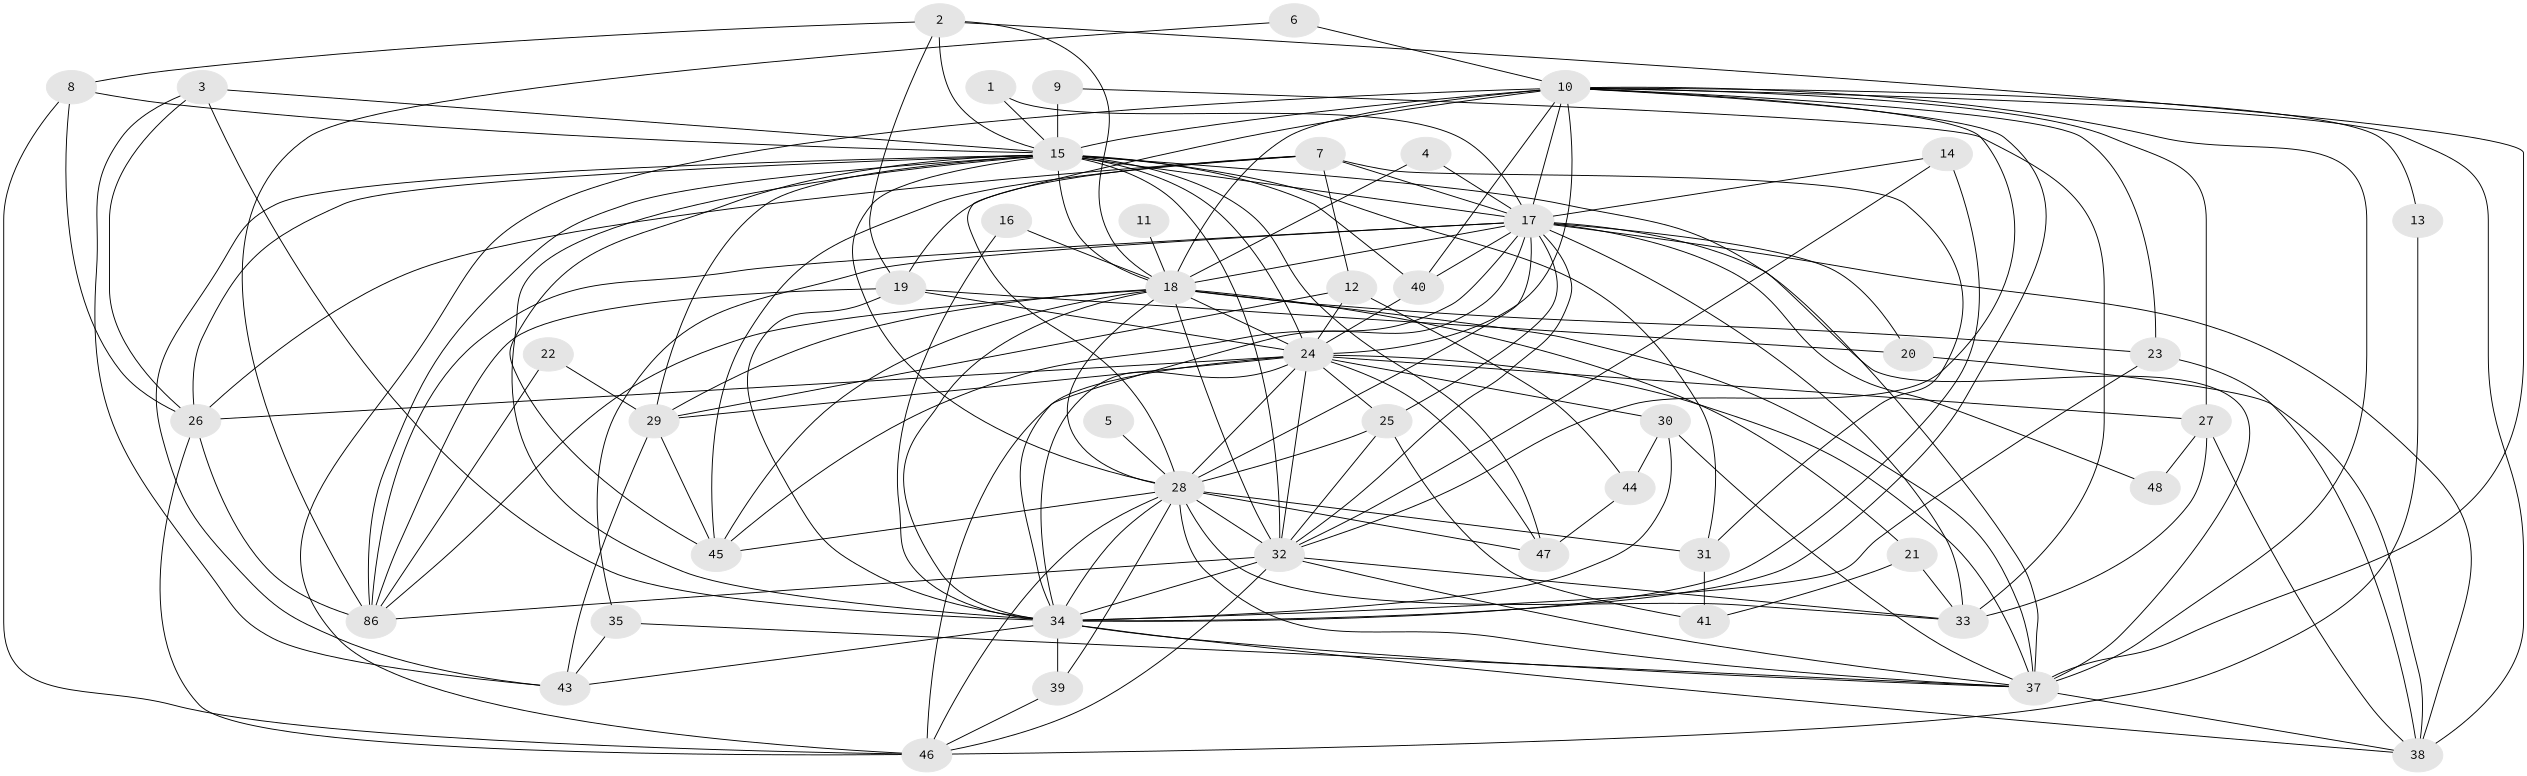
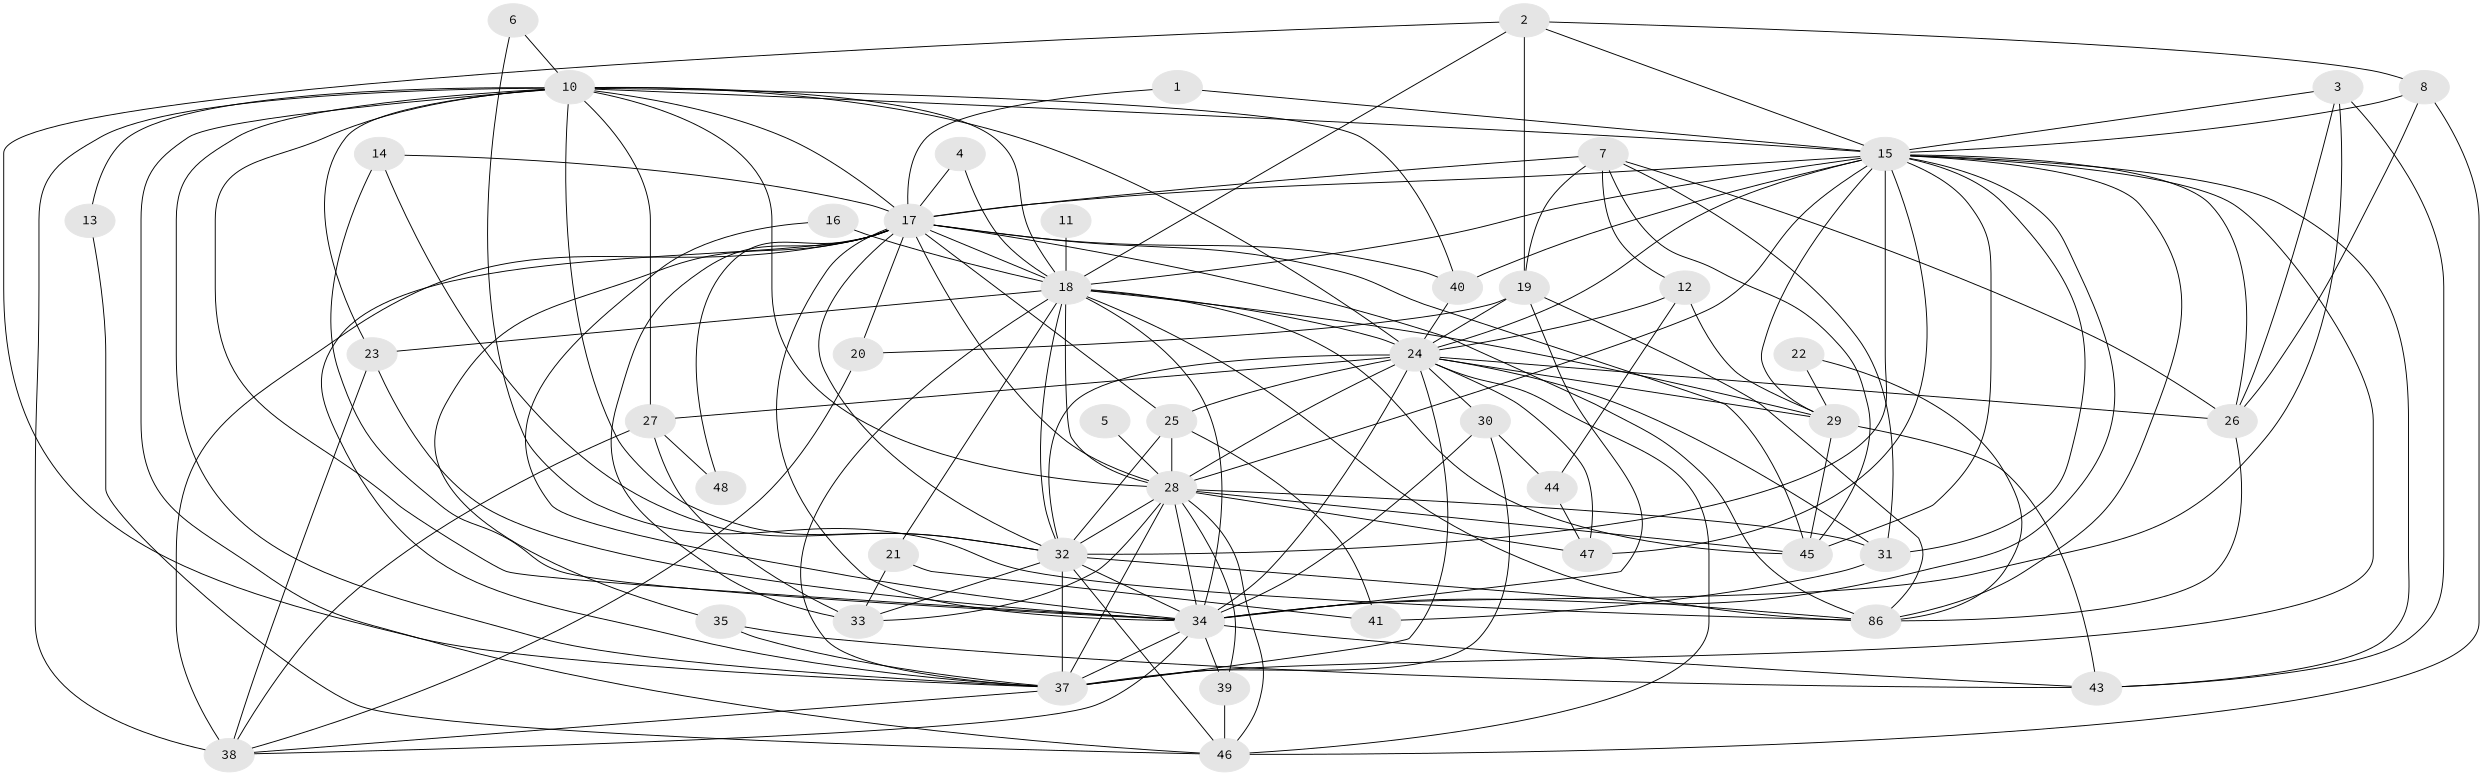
node "9": removed
edge "24" -- "31": added
edge "26" -- "46": removed
